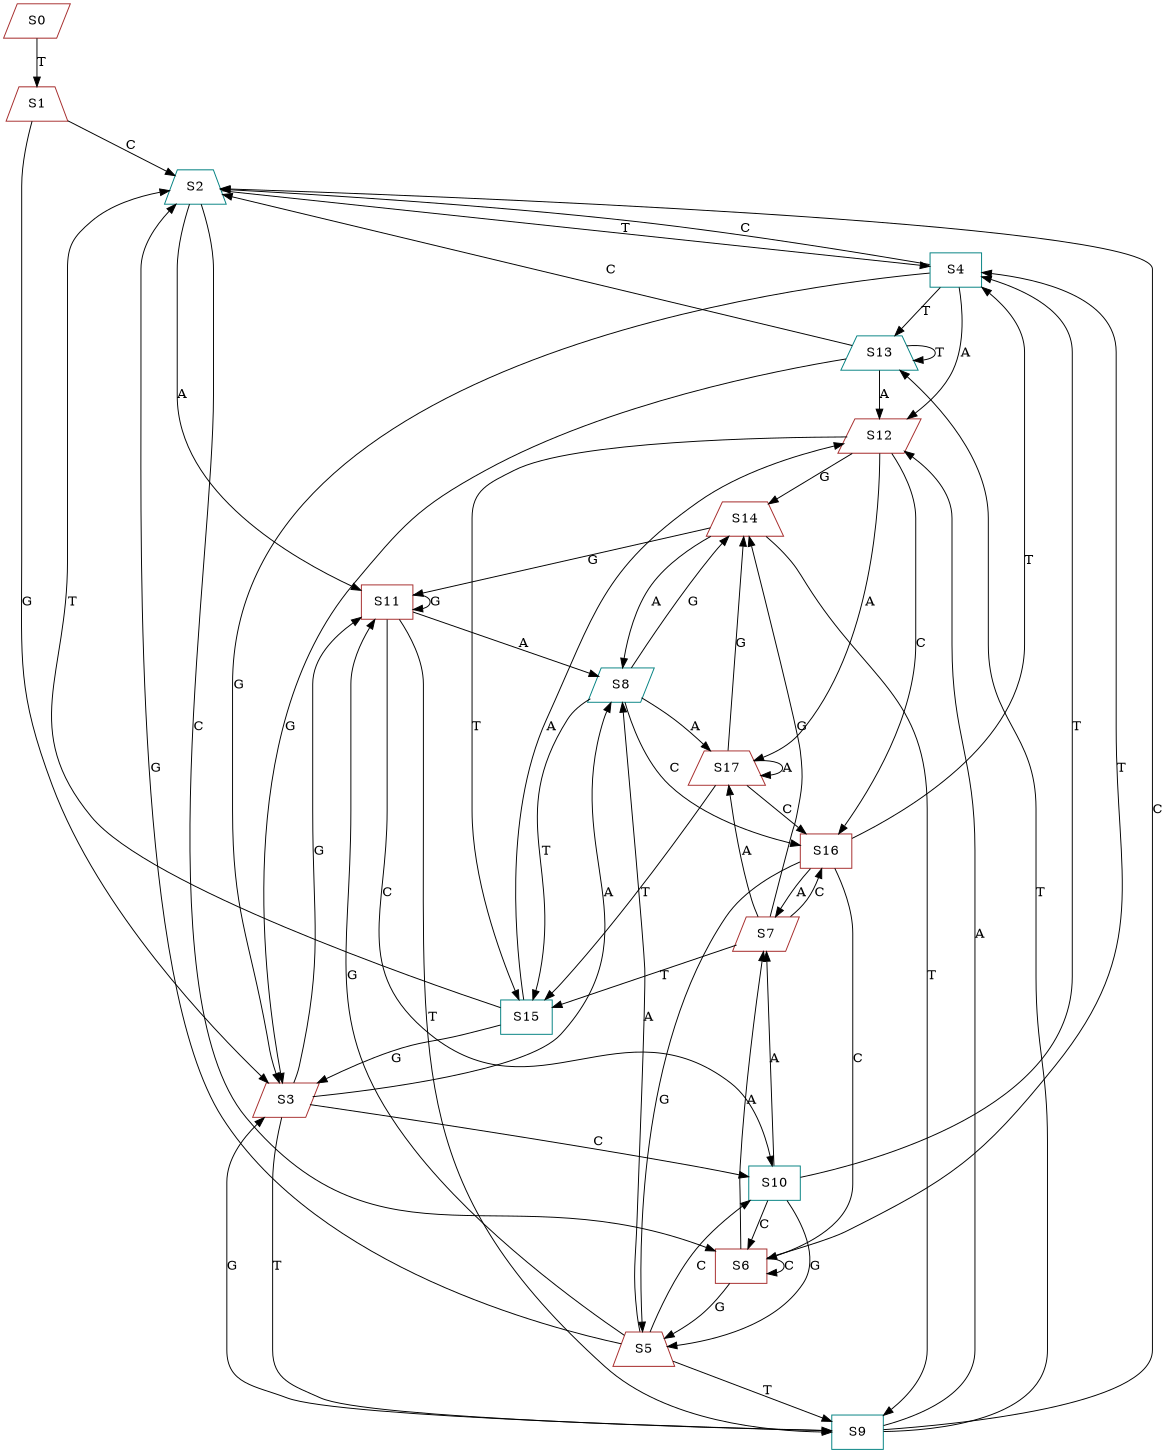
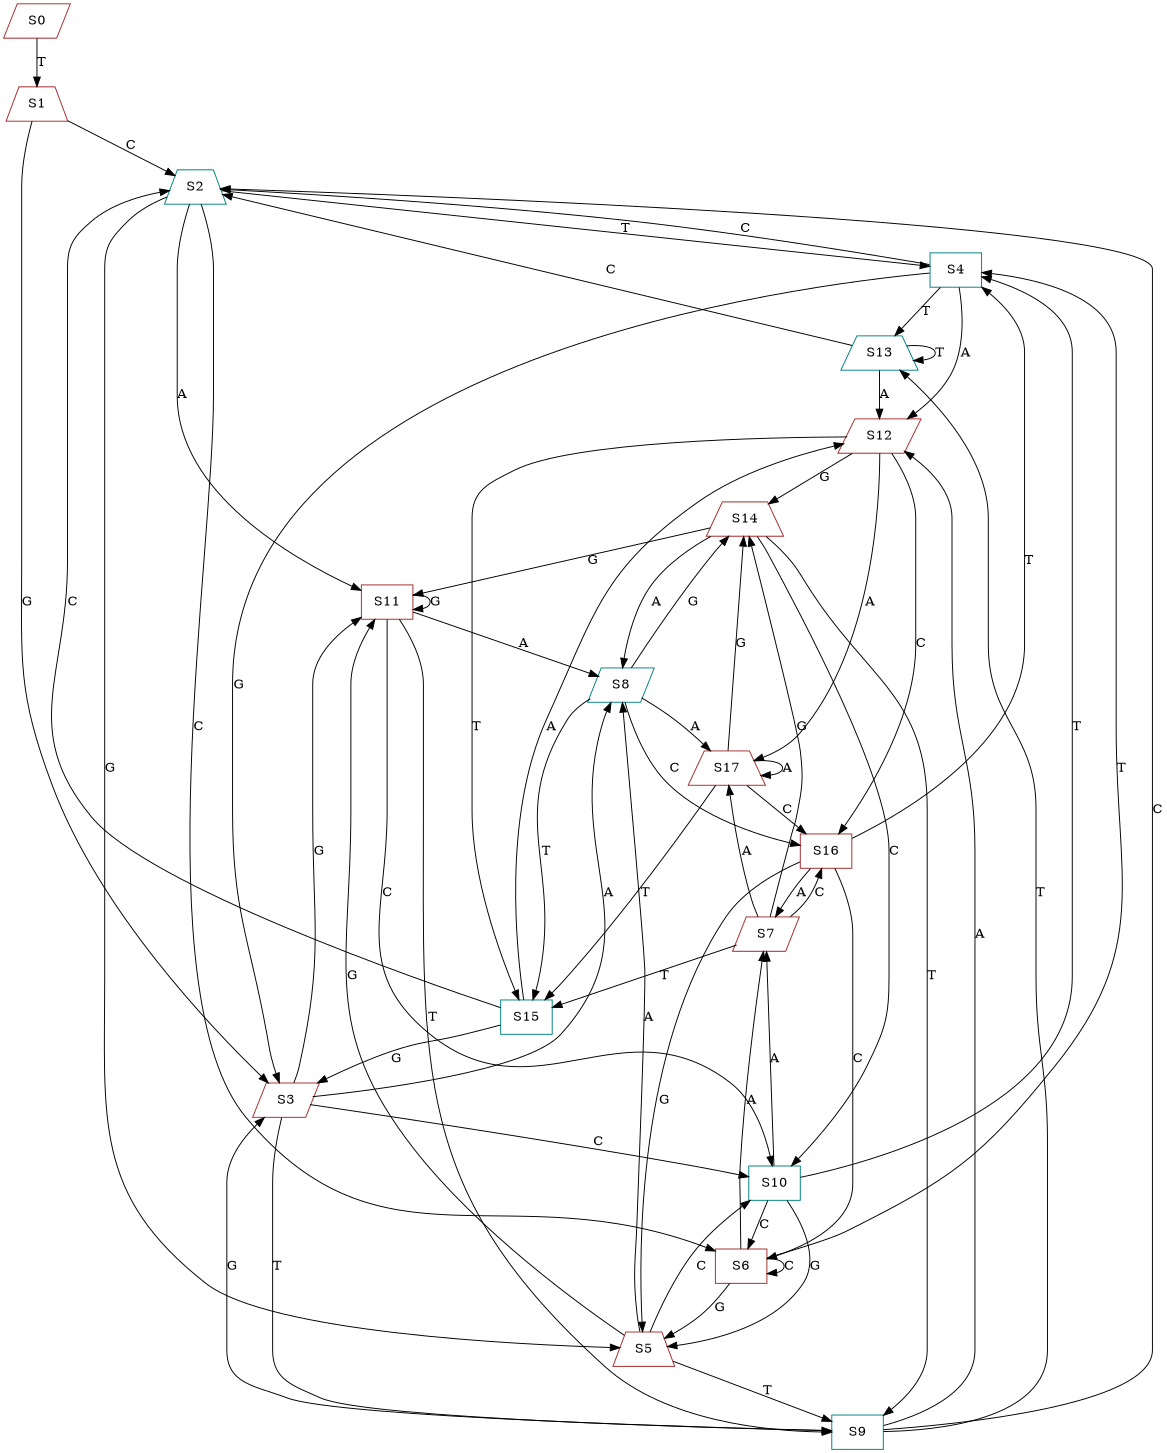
edge "S13" -> "S3": removed, label "G"
edge "S15" -> "S2": label "T" -> "C"
edge "S14" -> "S10": added, label "C"
edge "S5" -> "S2": reversed
